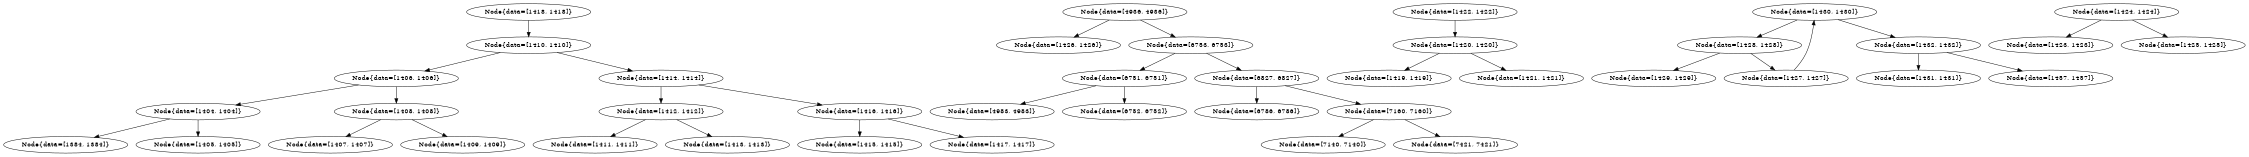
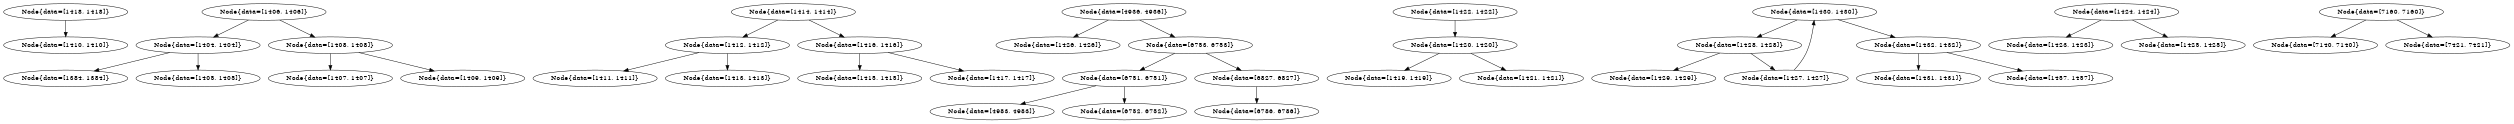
edge "Node{data=[1410, 1410]}" -> "Node{data=[1406, 1406]}": removed
edge "Node{data=[1410, 1410]}" -> "Node{data=[1414, 1414]}": removed
edge "Node{data=[6827, 6827]}" -> "Node{data=[7160, 7160]}": removed
